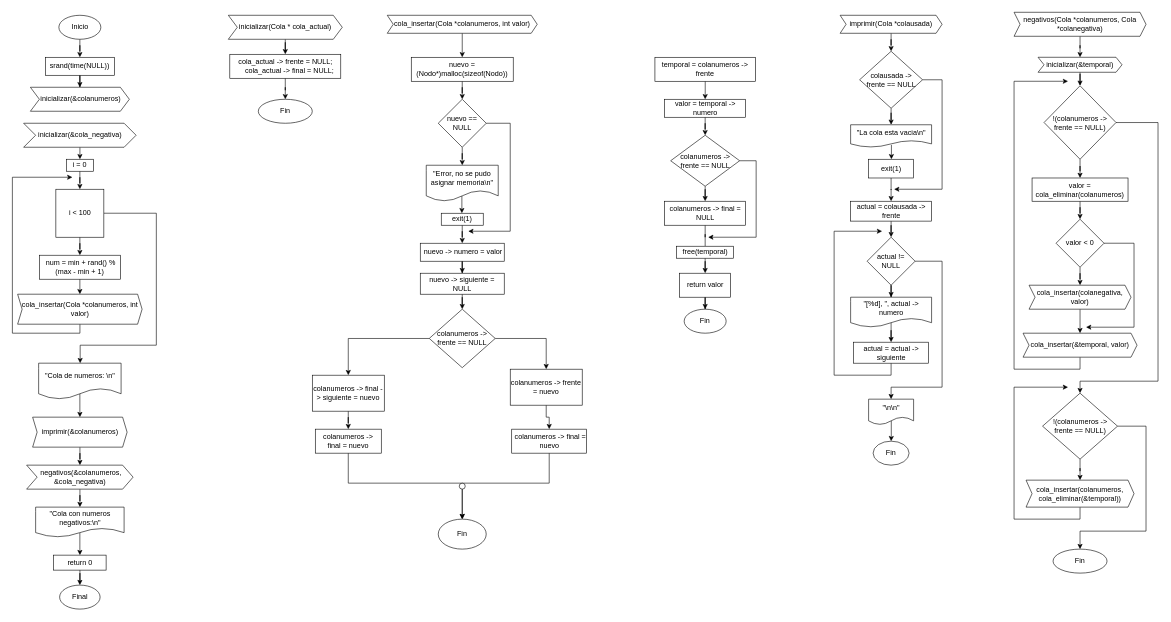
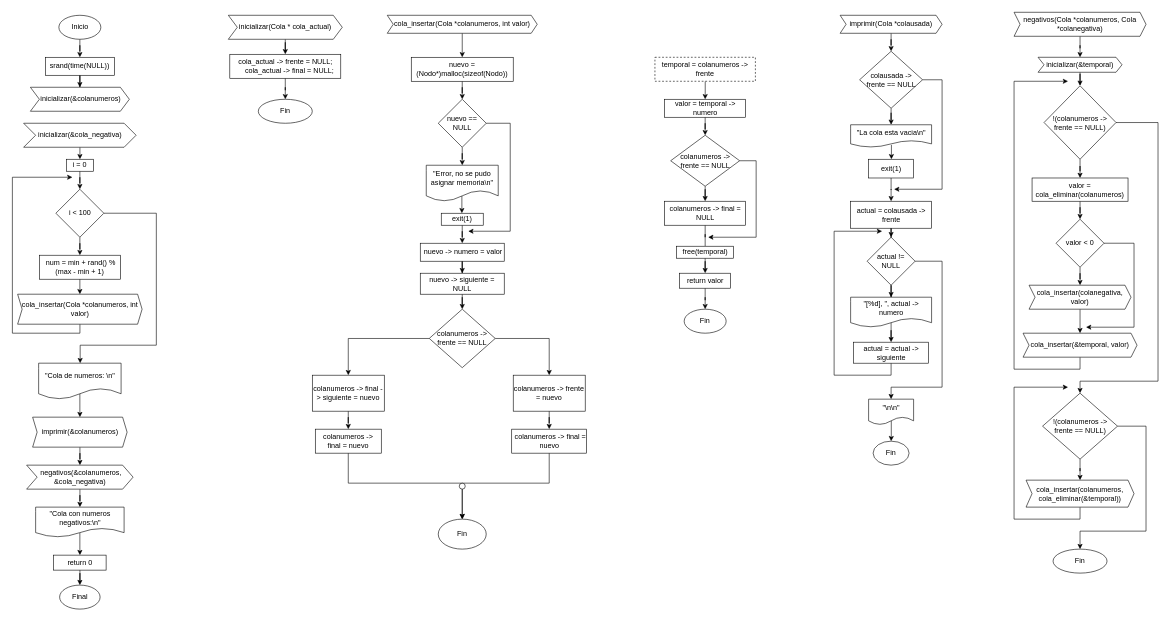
node "temporal = colanumeros -> frente": style solid -> dashed
node "actual = colausada -> frente": size 81x20 -> 81x27
node "i < 100": shape rectangle -> diamond
node "return valor": size 51x24 -> 51x15
node "colanumeros -> frente = nuevo": moved (546, 387) -> (549, 393)
